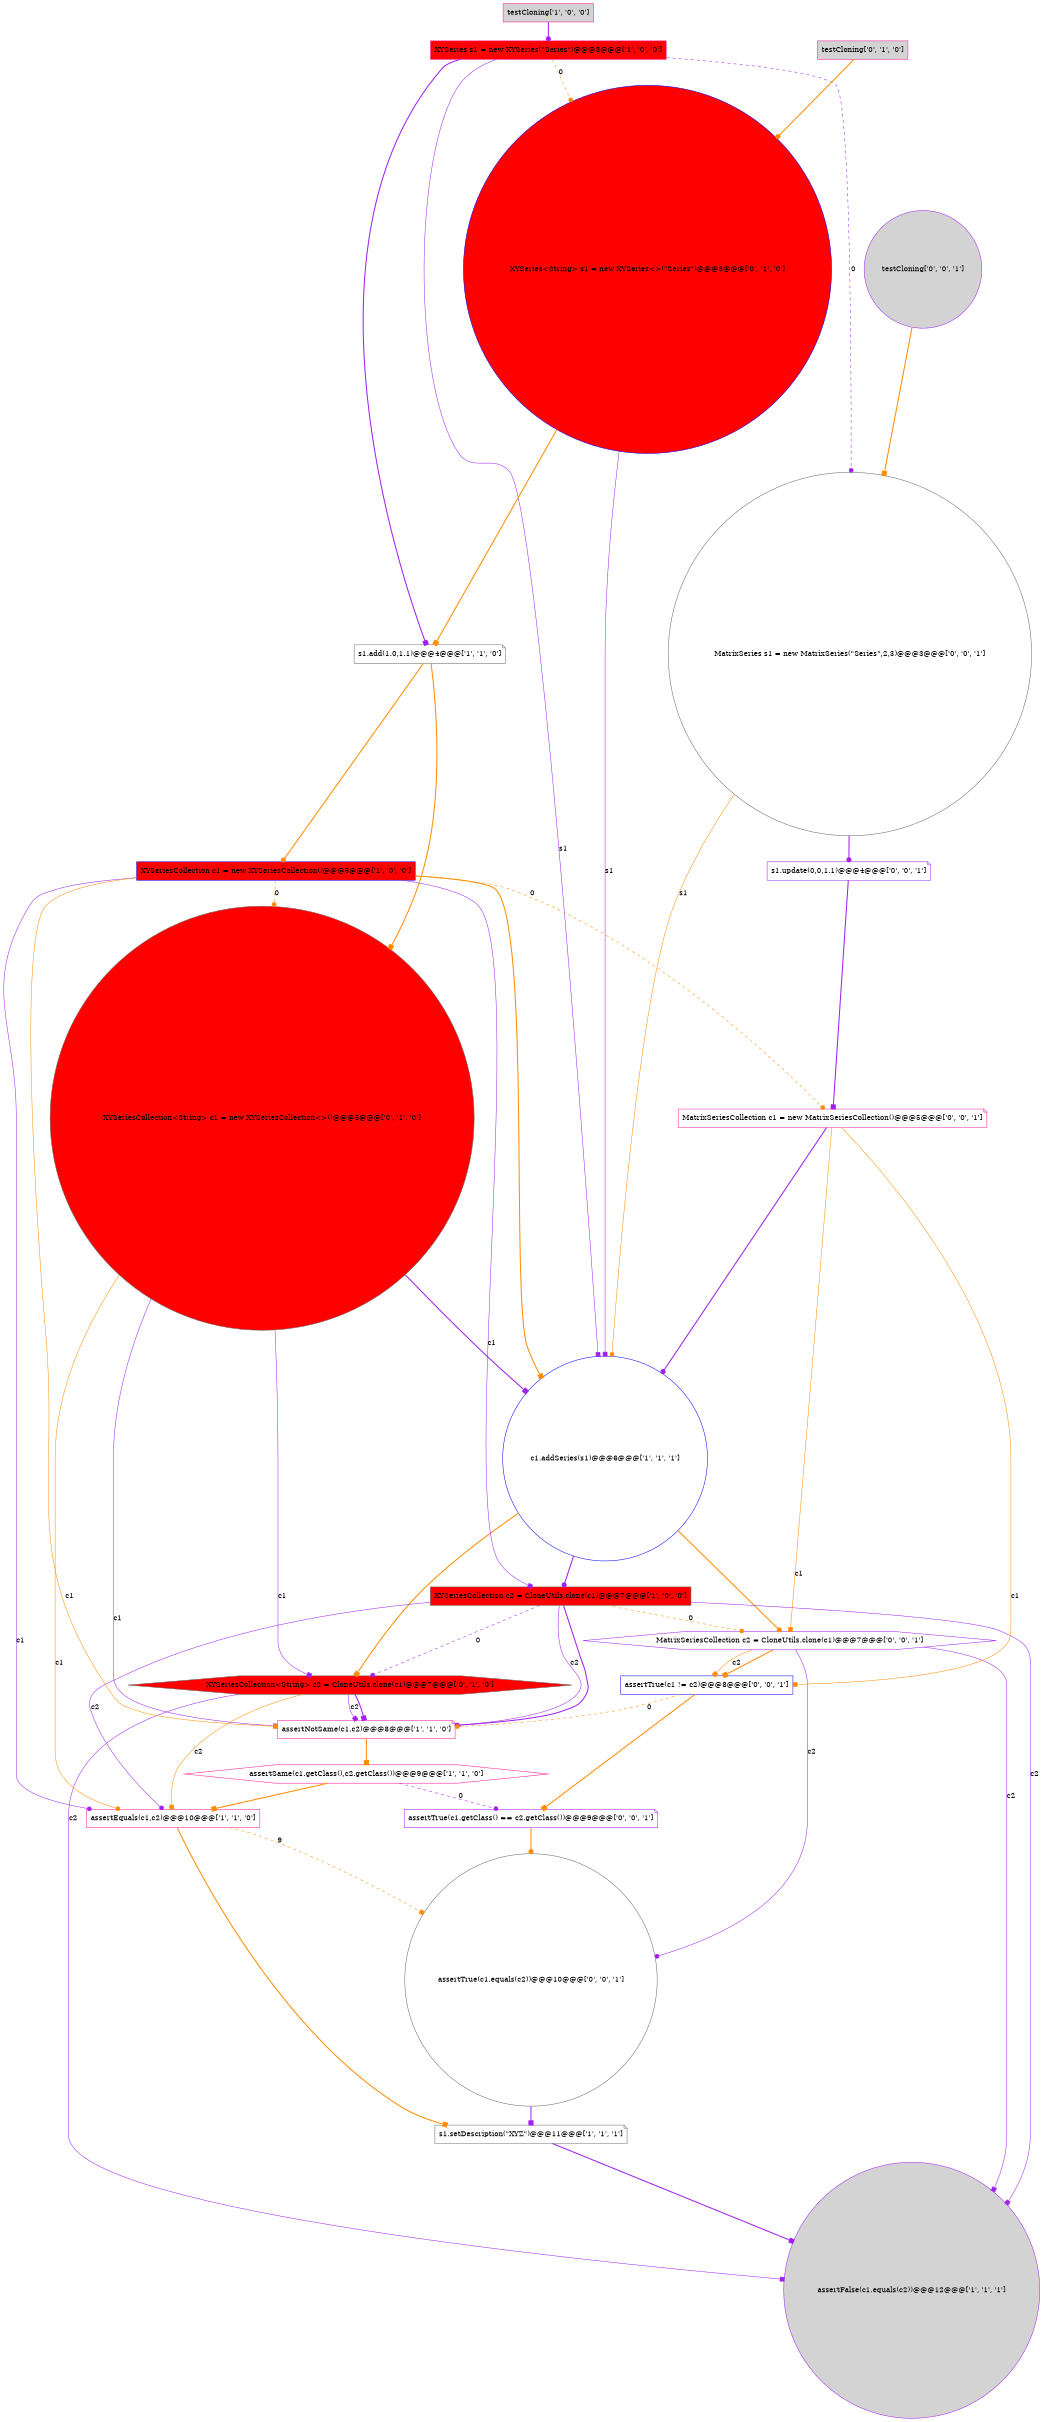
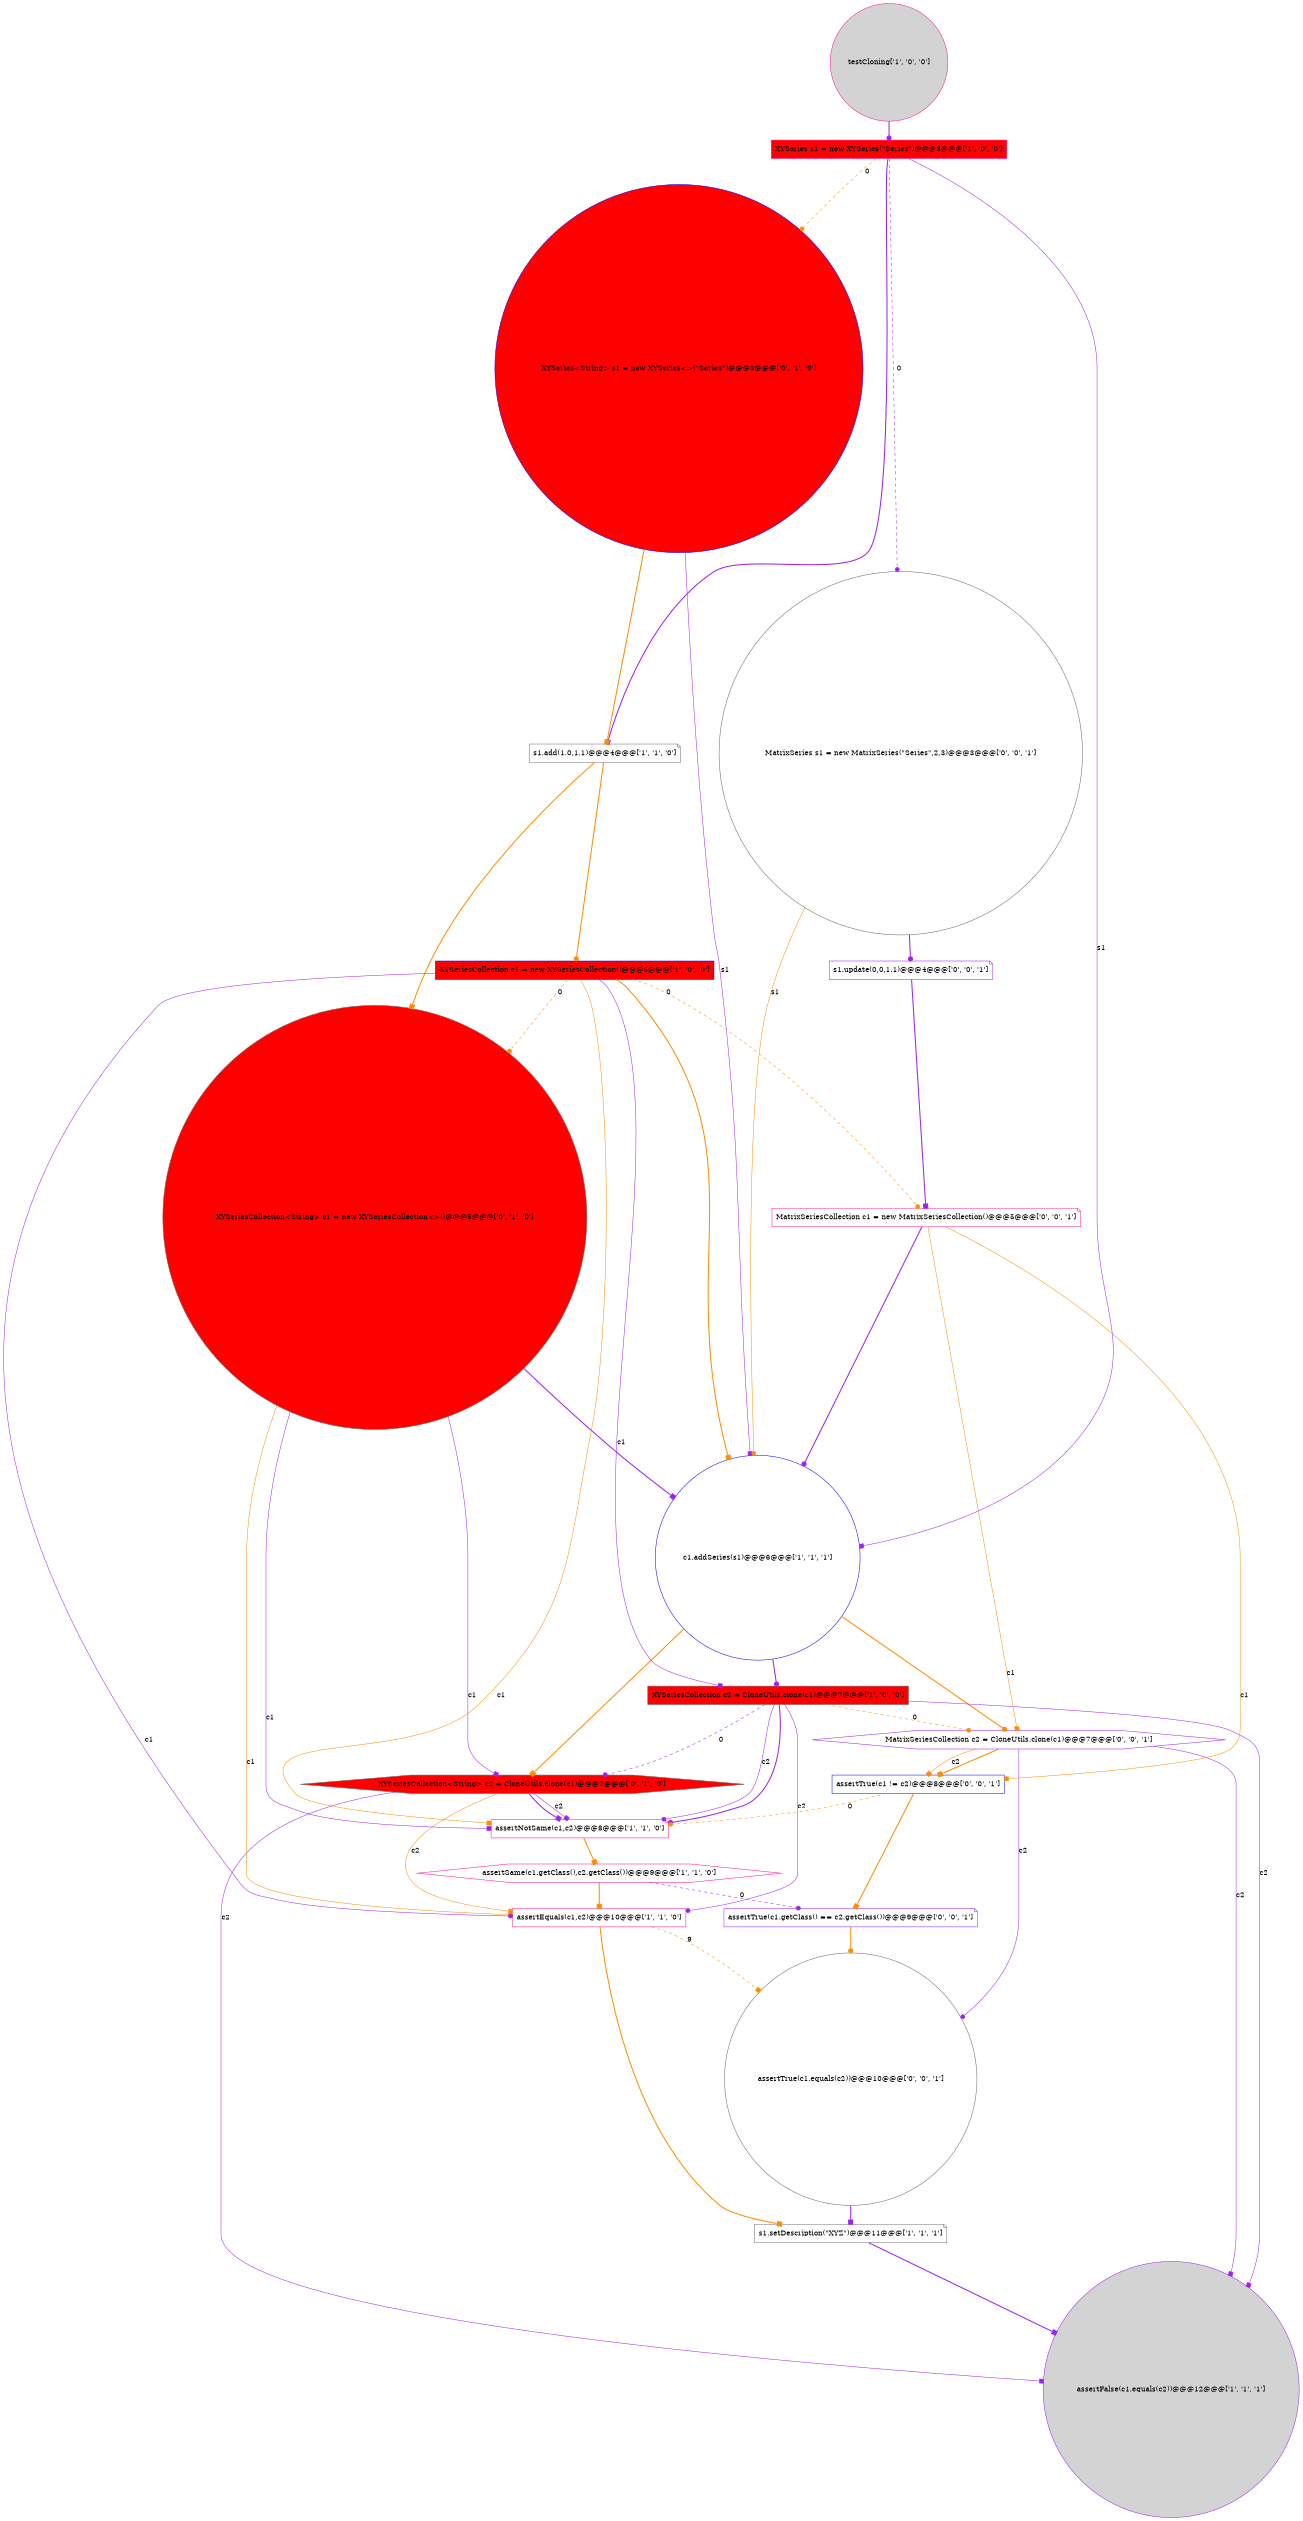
node "testCloning['1', '0', '0']": shape box -> circle
node "testCloning['0', '1', '0']": removed
node "testCloning['0', '0', '1']": removed
